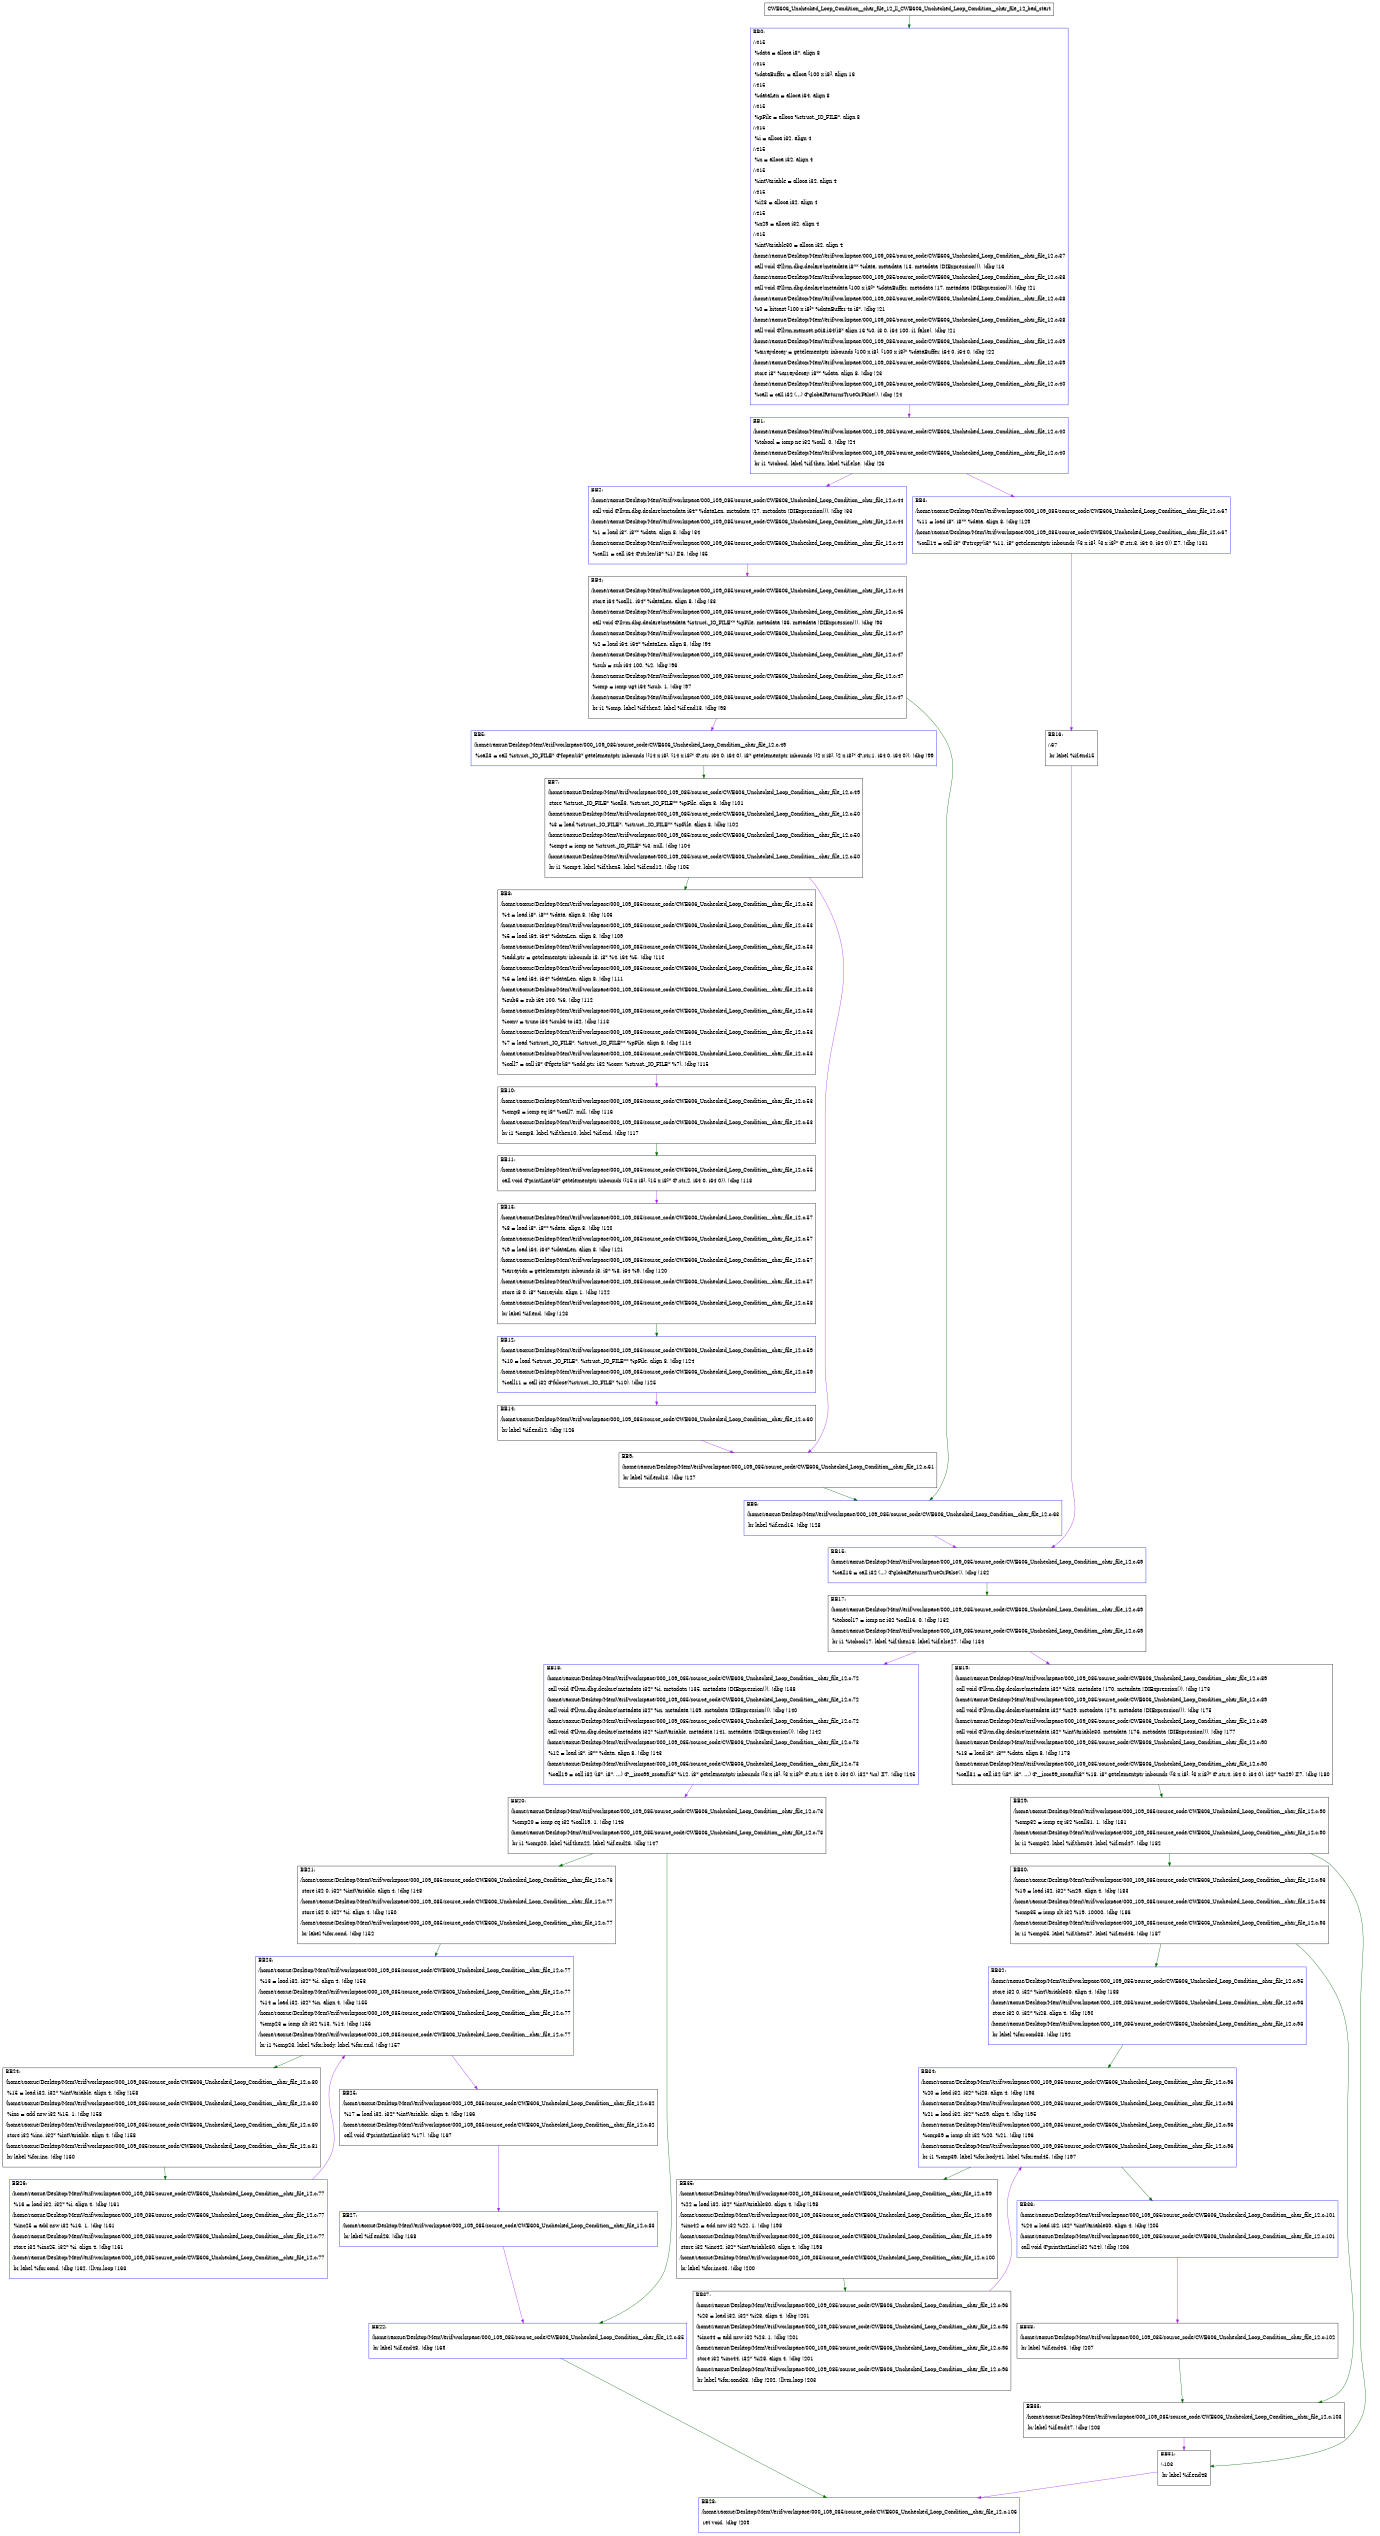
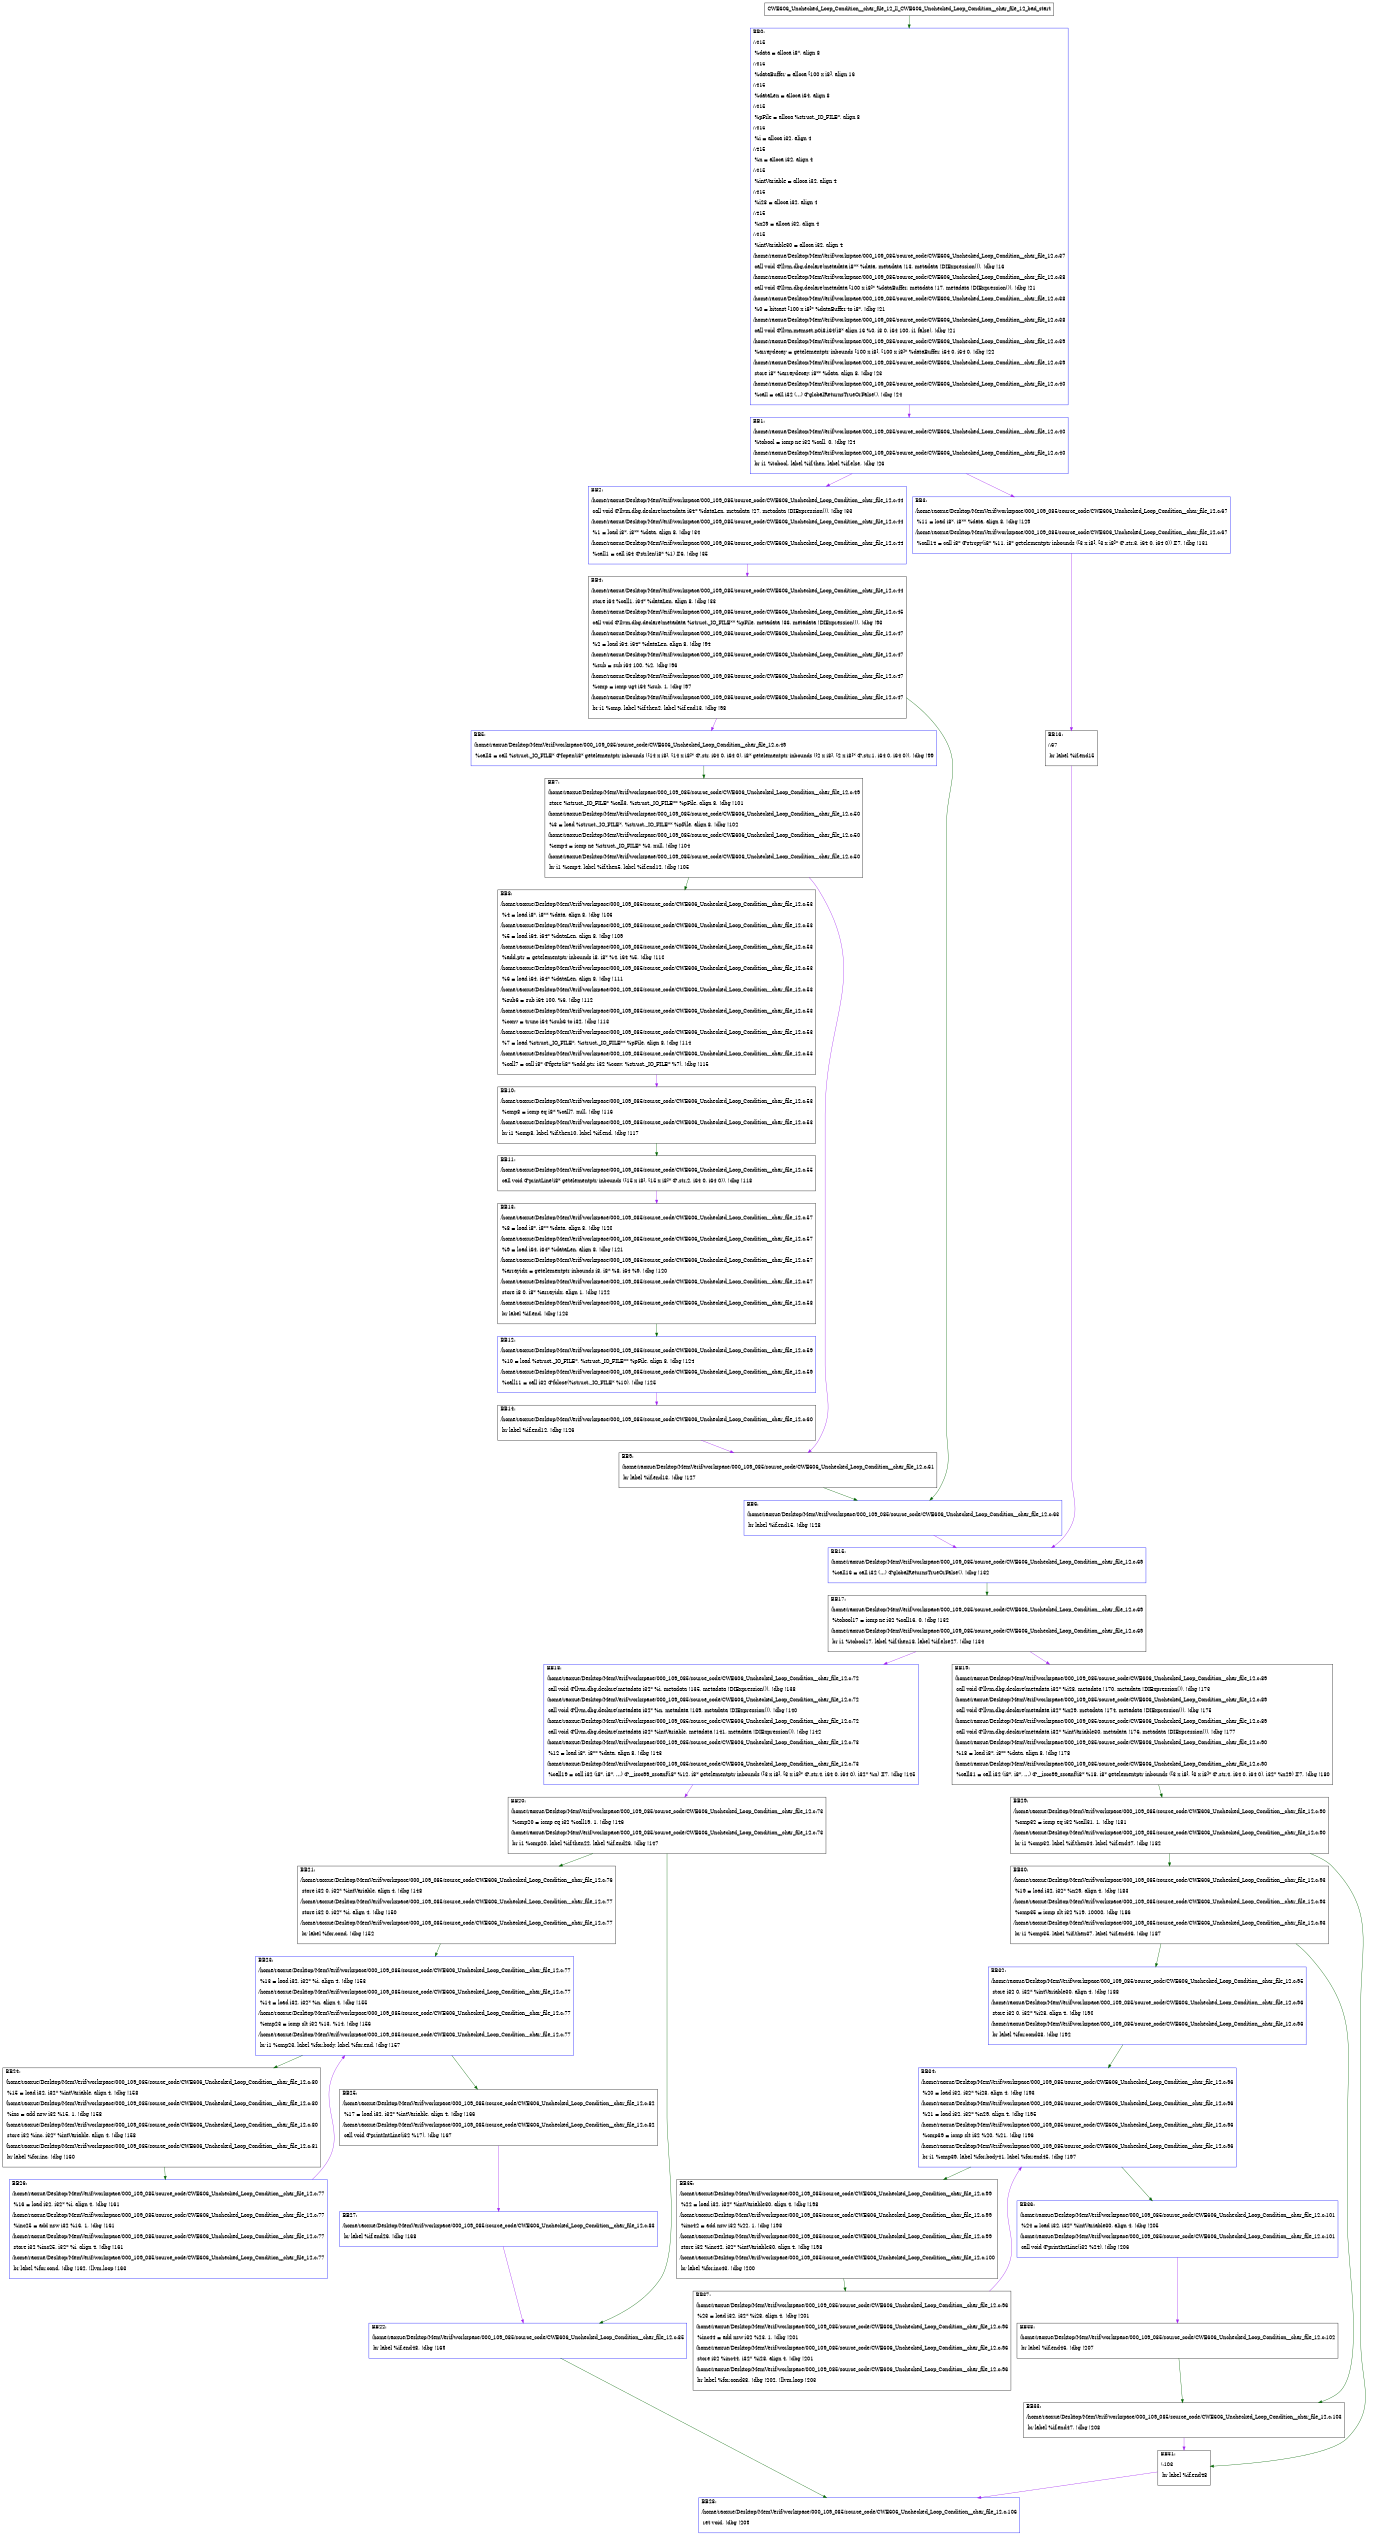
edge "BB23:" -> "BB25:": color purple -> darkgreen
